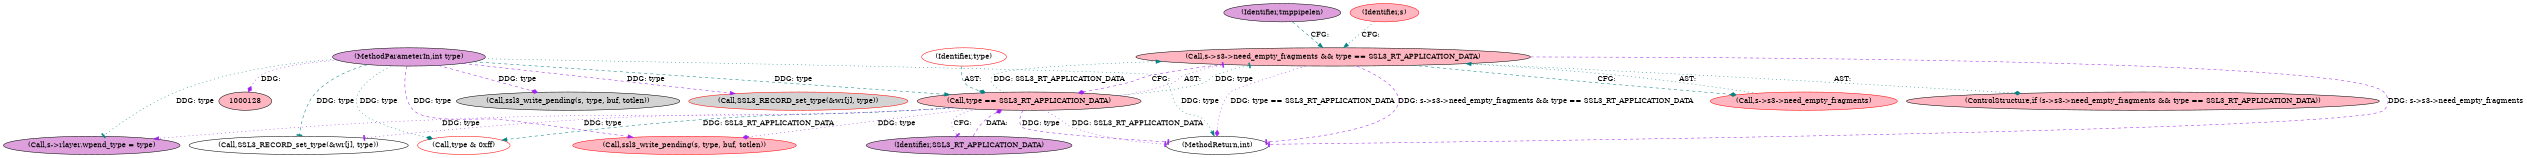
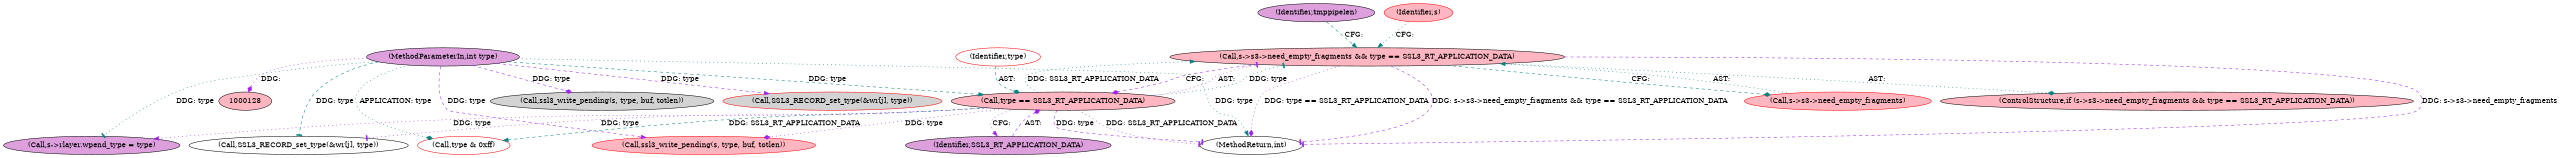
edge "(MethodParameterIn,int type)" -> "(Call,type & 0xff)": label "DDG: type" -> "APPLICATION: type"
edge "(Call,type == SSL3_RT_APPLICATION_DATA)" -> "(Identifier,SSL3_RT_APPLICATION_DATA)": arrowhead tee -> normal
edge "(Identifier,SSL3_RT_APPLICATION_DATA)" -> "(Call,type == SSL3_RT_APPLICATION_DATA)": label "DATA: " -> "AST: "
